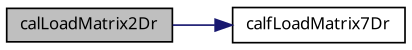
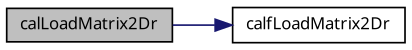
node "calfLoadMatrix7Dr": label "calfLoadMatrix7Dr" -> "calfLoadMatrix2Dr"
